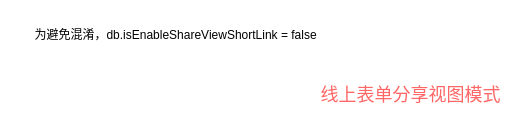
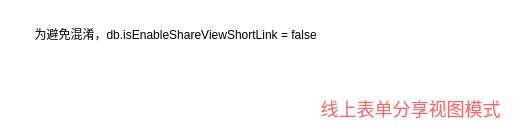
node "线上表单分享视图模式": moved (411, 96) -> (411, 111)
